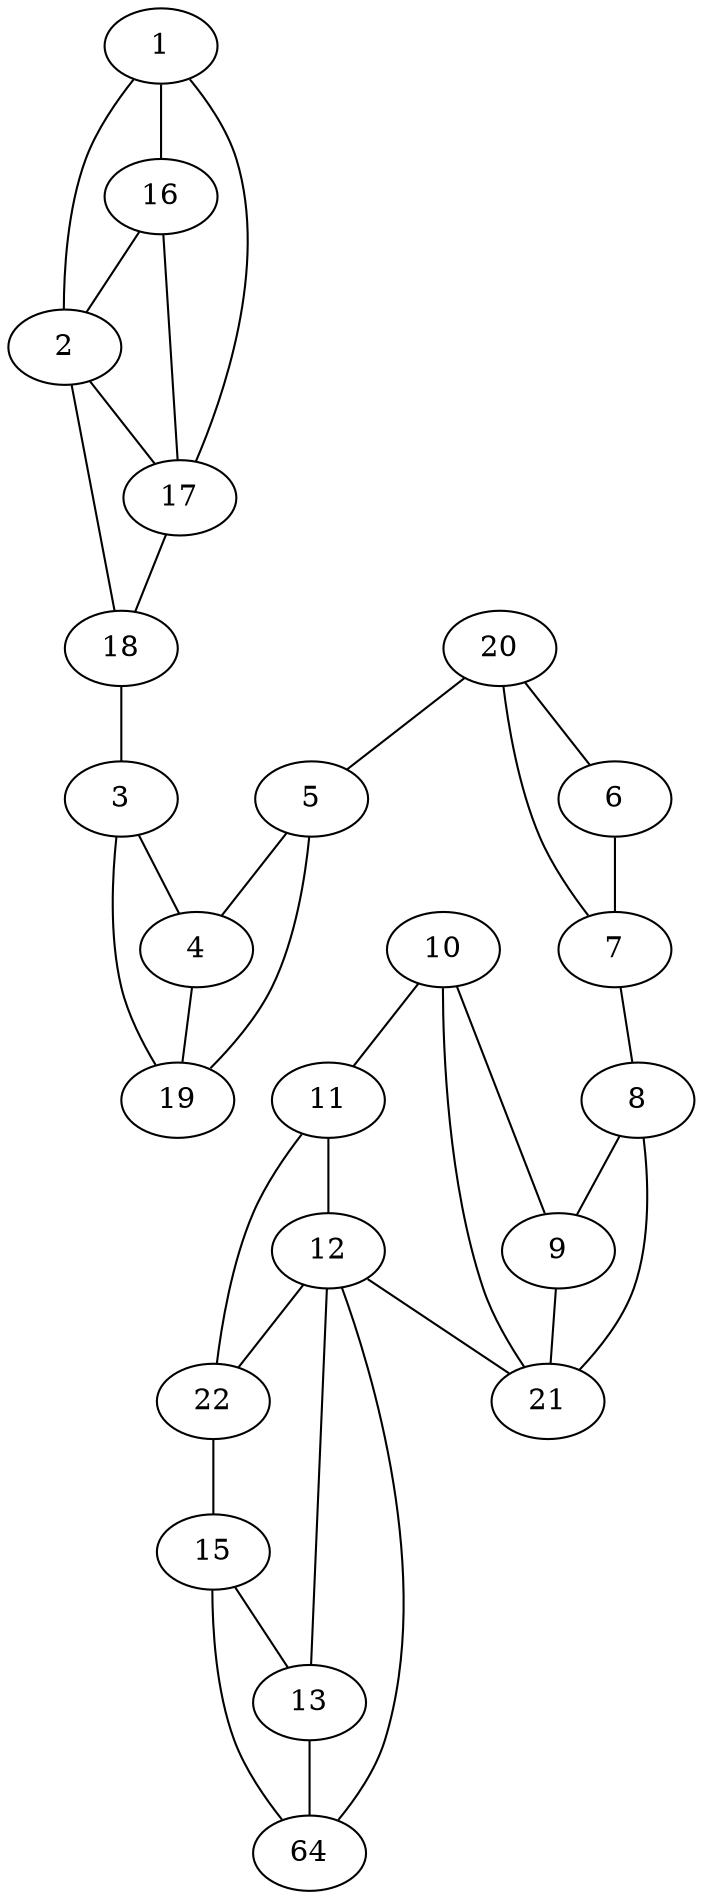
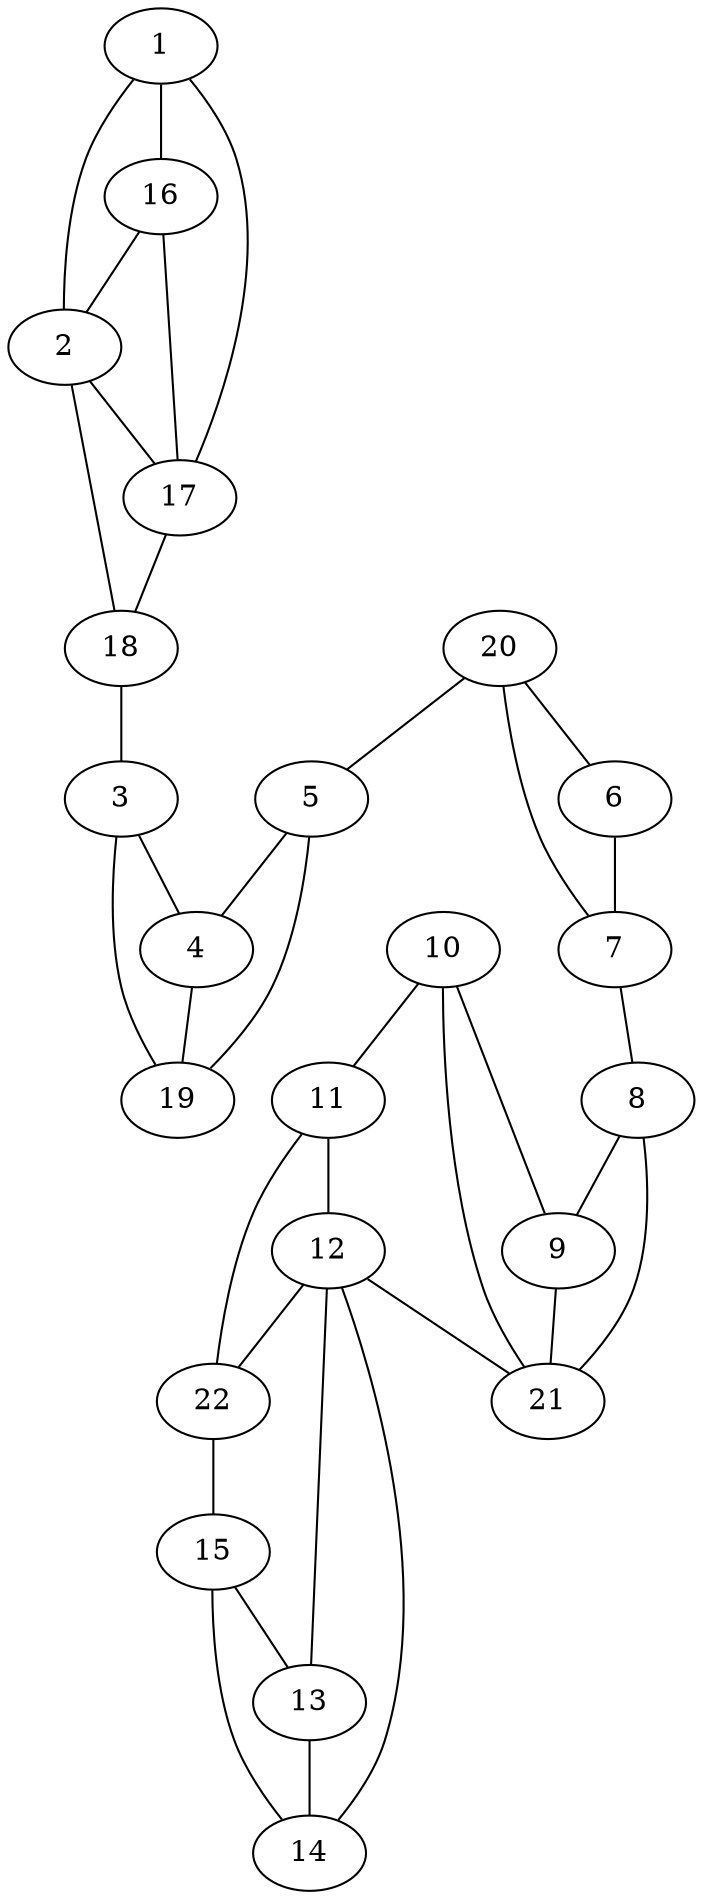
node "64": label "64" -> "14"
